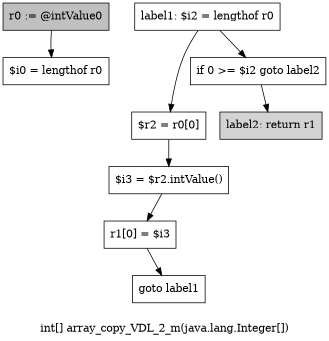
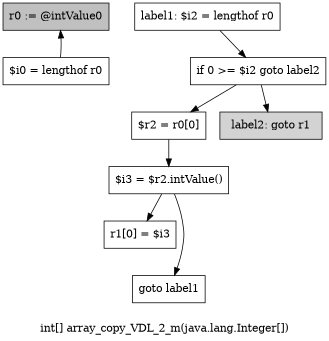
edge "r0 := @intValue0" -> "$i0 = lengthof r0": reversed
edge "label1: $i2 = lengthof r0" -> "$r2 = r0[0]": now "if 0 >= $i2 goto label2" -> "$r2 = r0[0]"
node "label2: return r1": label "label2: return r1" -> "label2: goto r1"
edge "r1[0] = $i3" -> "goto label1": now "$i3 = $r2.intValue()" -> "goto label1"
